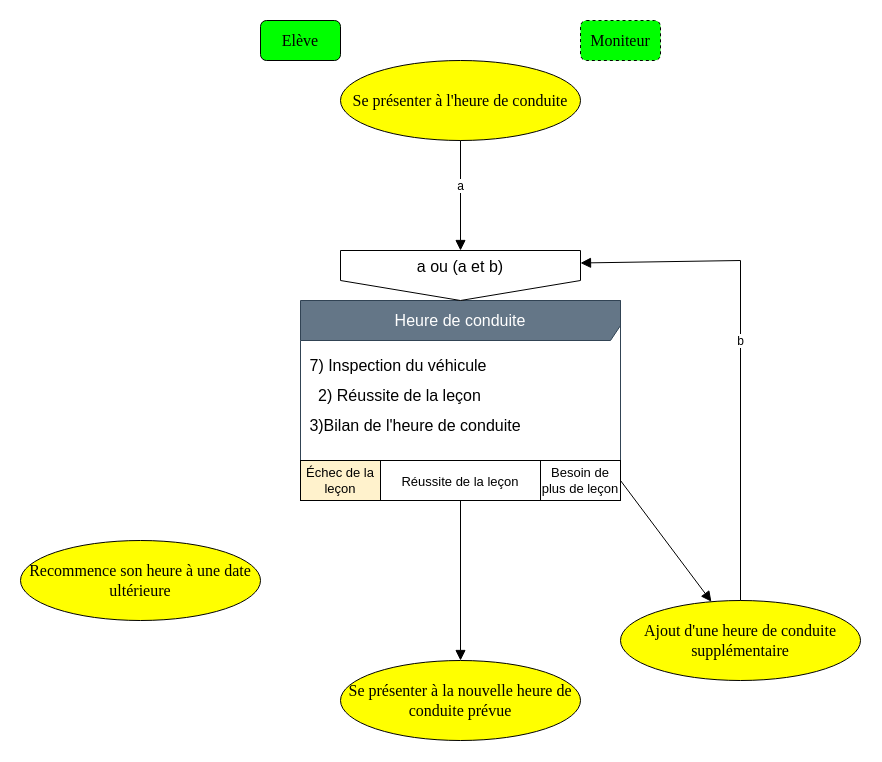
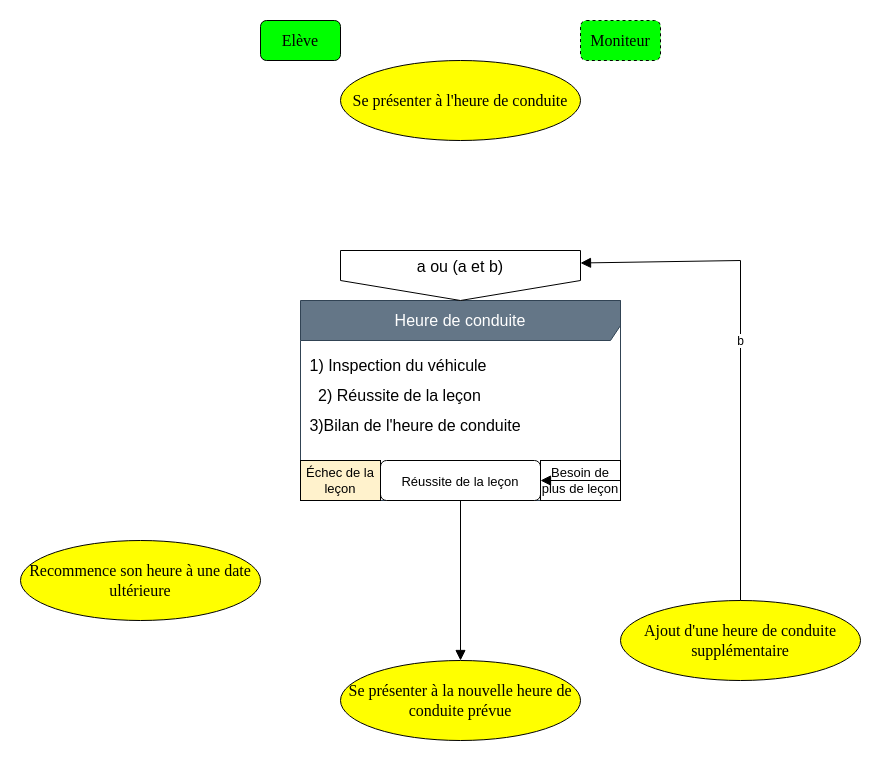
edge "Se présenter à l'heure de conduite" -> "a ou (a et b)": removed, label "a"
node "7) Inspection du véhicule": label "7) Inspection du véhicule" -> "1) Inspection du véhicule"
node "Réussite de la leçon": shape rectangle -> rounded rectangle
edge "Besoin de plus de leçon" -> "Ajout d'une heure de conduite supplémentaire": now "Besoin de plus de leçon" -> "Réussite de la leçon"
